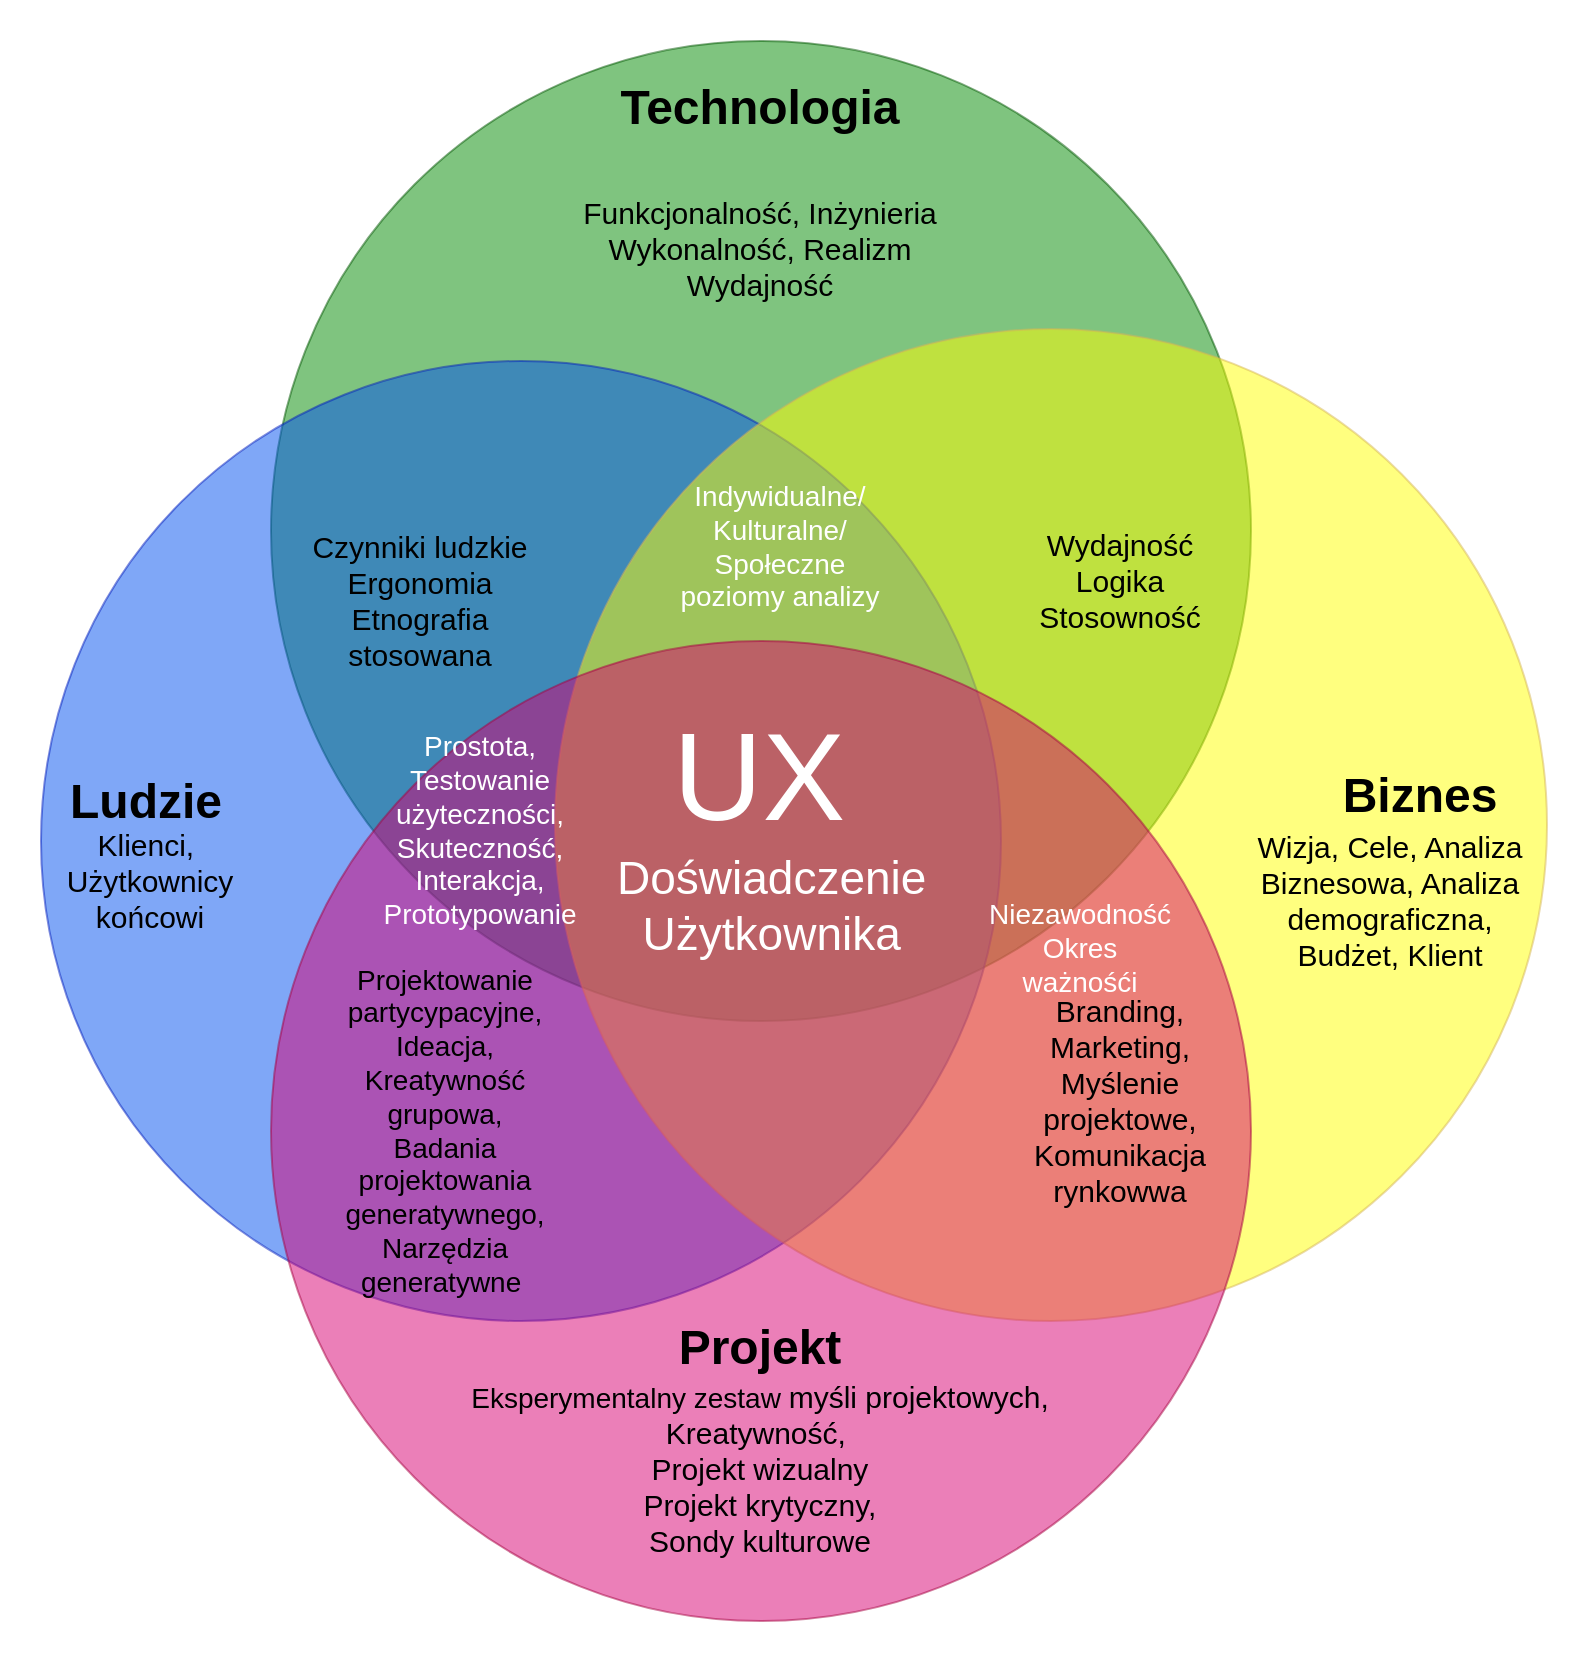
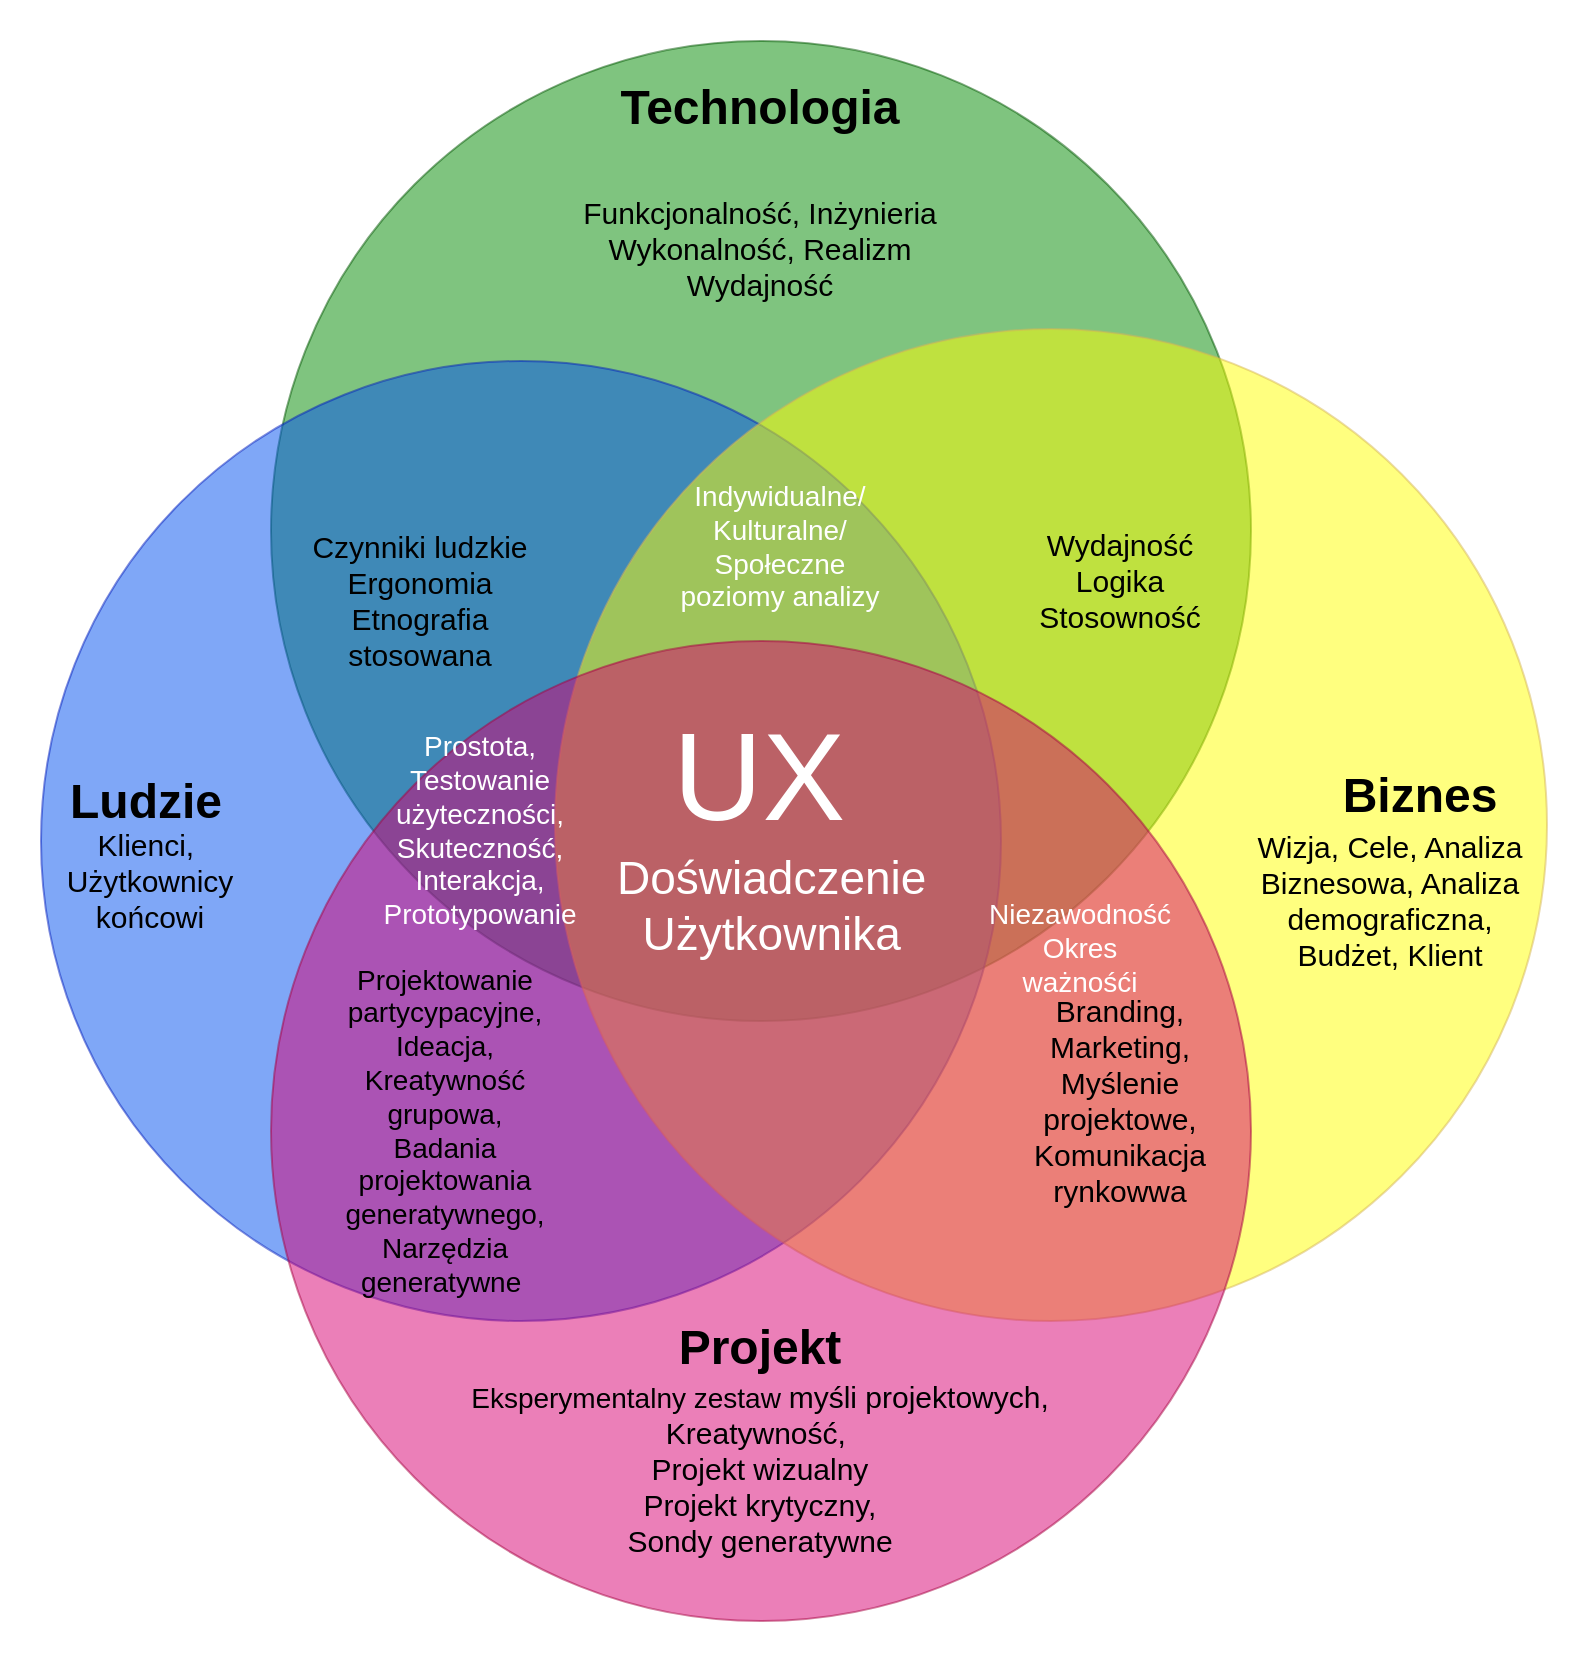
node "Projekt Eksperymentalny zestaw myśli projektowych, Kreatywność, Projekt wizualny Projekt krytyczny, Sondy kulturowe": label "Projekt Eksperymentalny zestaw myśli projektowych, Kreatywność, Projekt wizualny Projekt krytyczny, Sondy kulturowe" -> "Projekt Eksperymentalny zestaw myśli projektowych, Kreatywność, Projekt wizualny Projekt krytyczny, Sondy generatywne"
